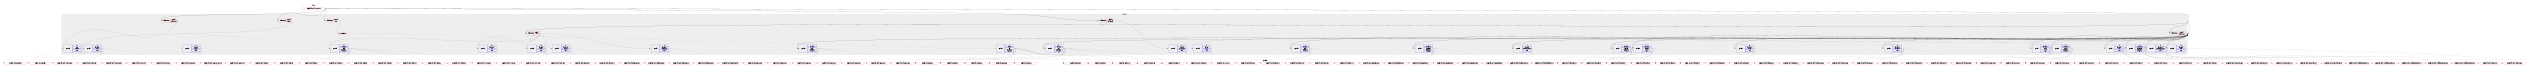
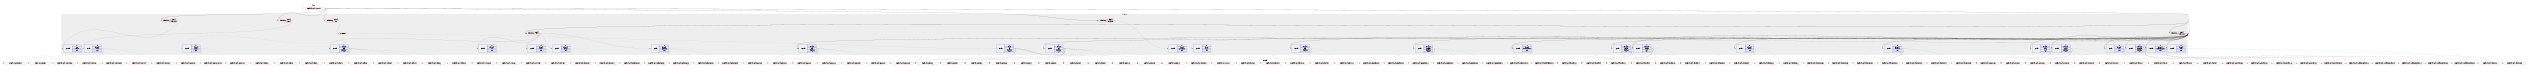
node "portage://dev-lang/ghc-8.2.2": added
node "portage://yaml-haskell/resourcet-0.4.9": label "portage://yaml-haskell/resourcet-0.4.9" -> "portage://dev-haskell/resourcet-0.4.9"
